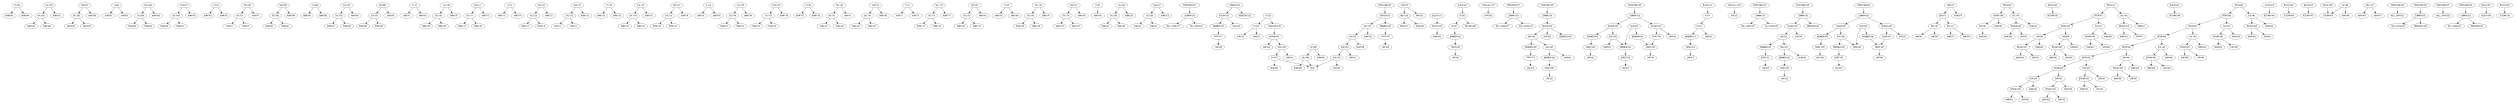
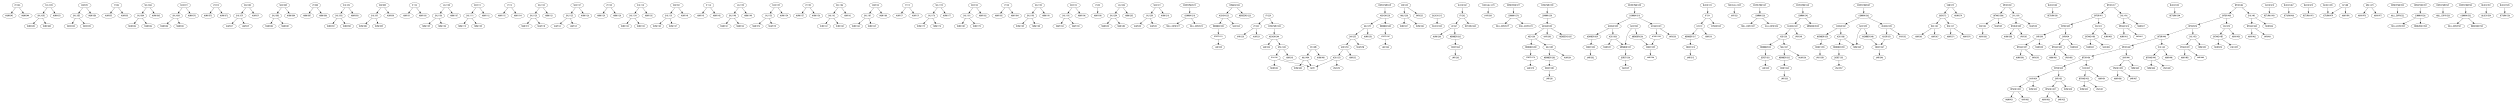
node "RETURN1320": added
edge "BLOCK1228" -> "NUM1266": now "LE1267" -> "NUM1266"
